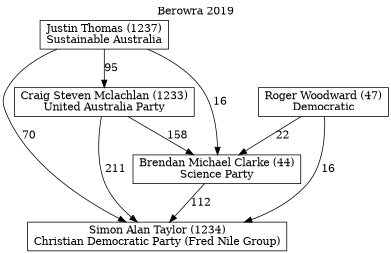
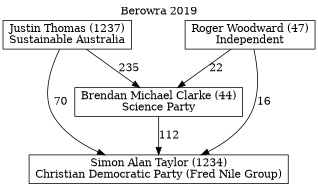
node "Craig Steven Mclachlan (1233) United Australia Party": removed
edge "Justin Thomas (1237) Sustainable Australia" -> "Brendan Michael Clarke (44) Science Party": label "16" -> "235"
node "Roger Woodward (47) Democratic": label "Roger Woodward (47) Democratic" -> "Roger Woodward (47) Independent"
